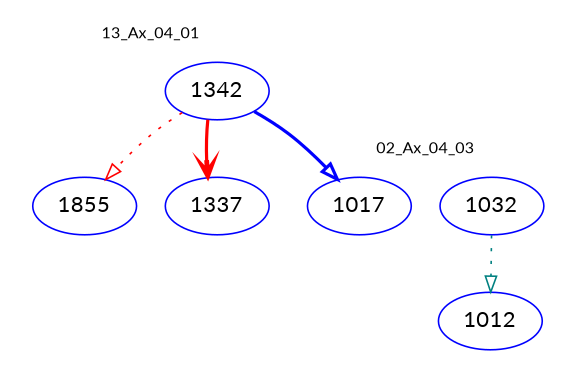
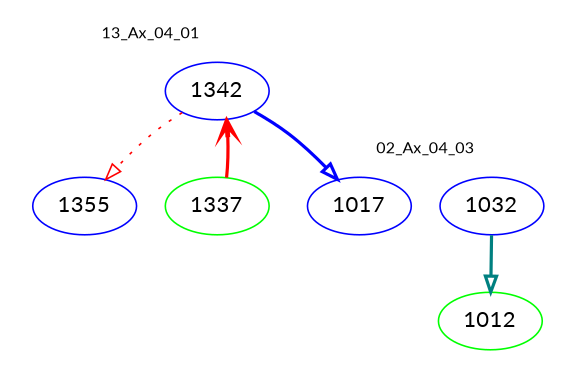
edge "1342" -> "1337": reversed
node "1855": label "1855" -> "1355"
node "1337": color blue -> green
edge "1032" -> "1012": style dotted -> bold
node "1012": color blue -> green
